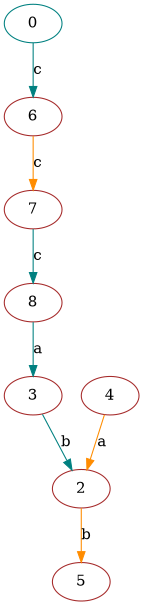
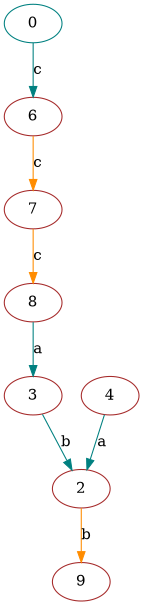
edge "7" -> "8": color teal -> darkorange
edge "4" -> "2": color darkorange -> teal
node "5": label "5" -> "9"
